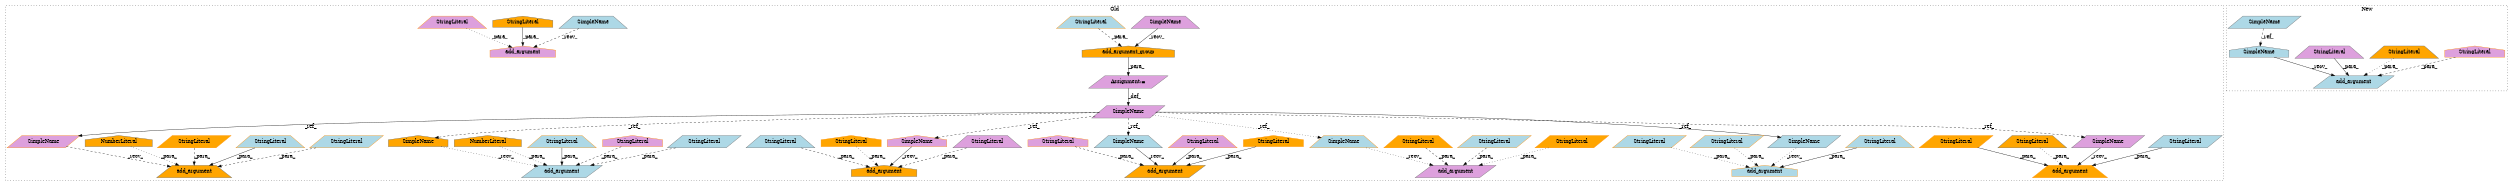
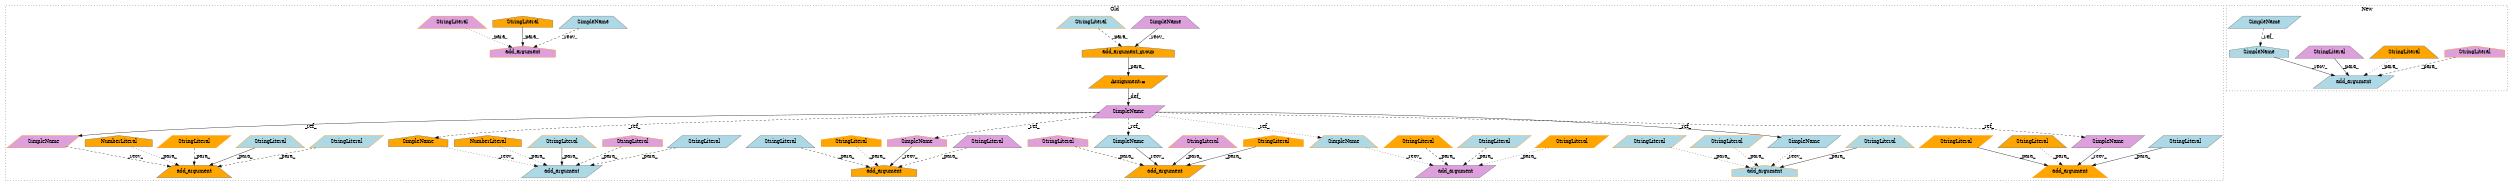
node "Assignment:=": fillcolor plum -> orange
